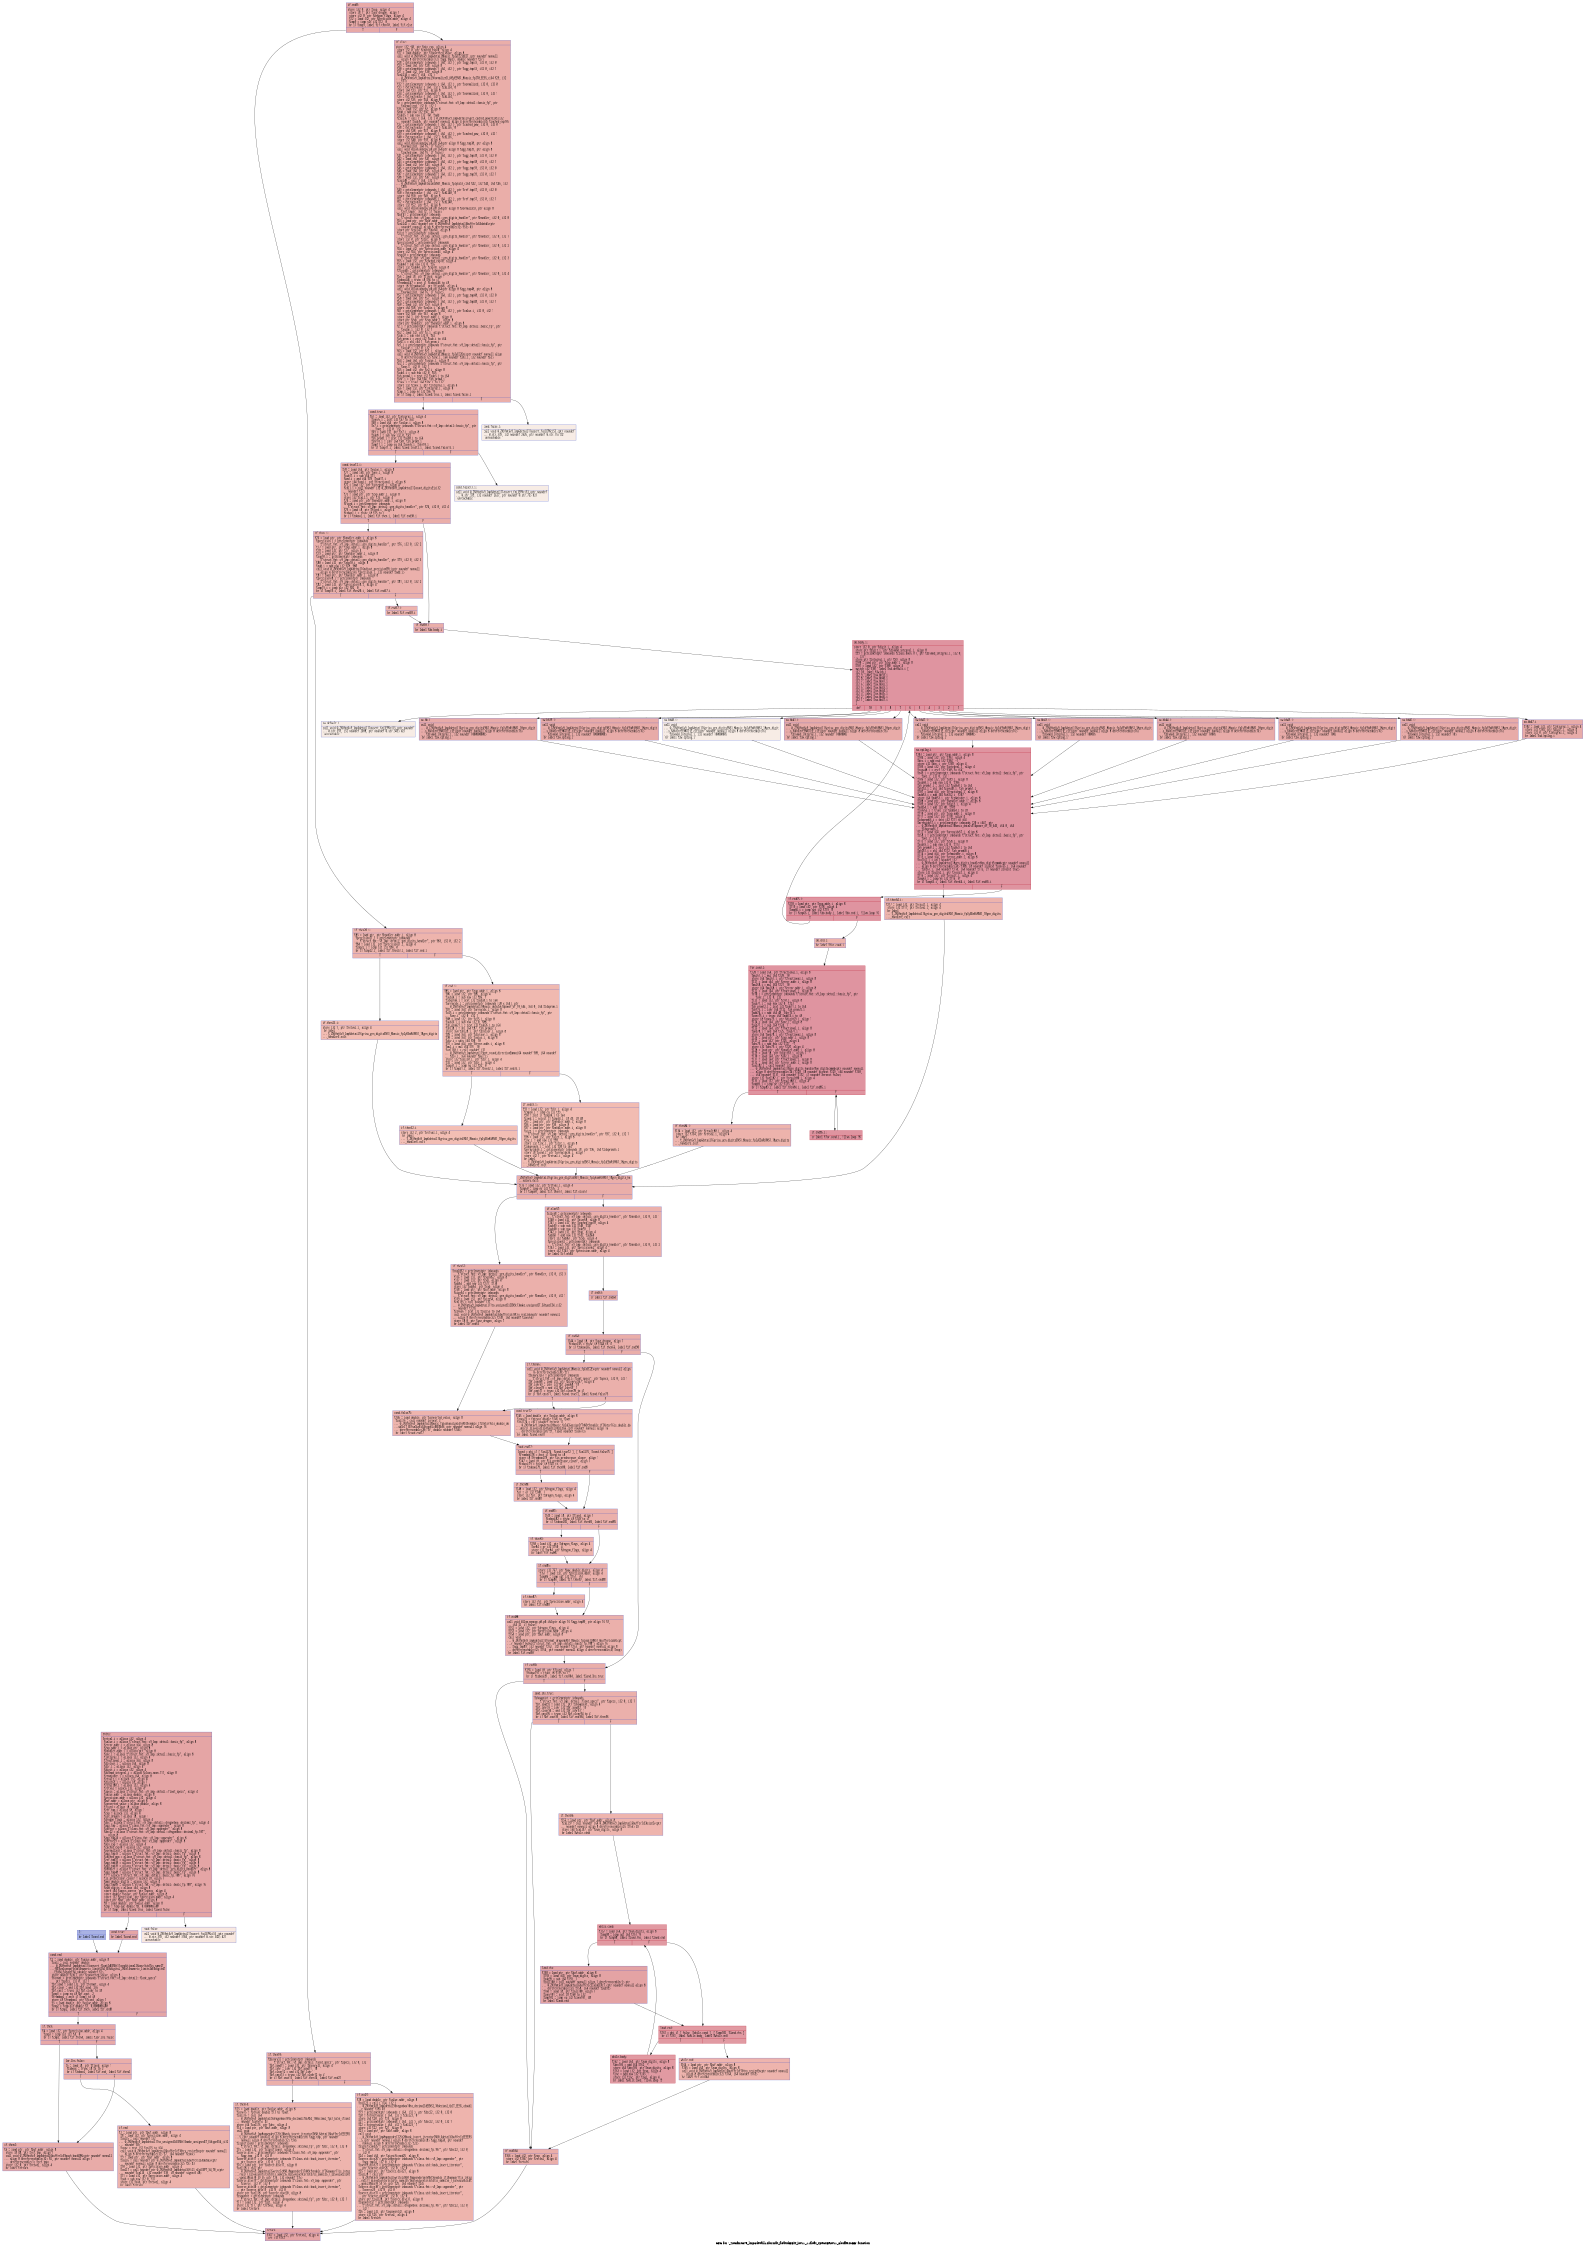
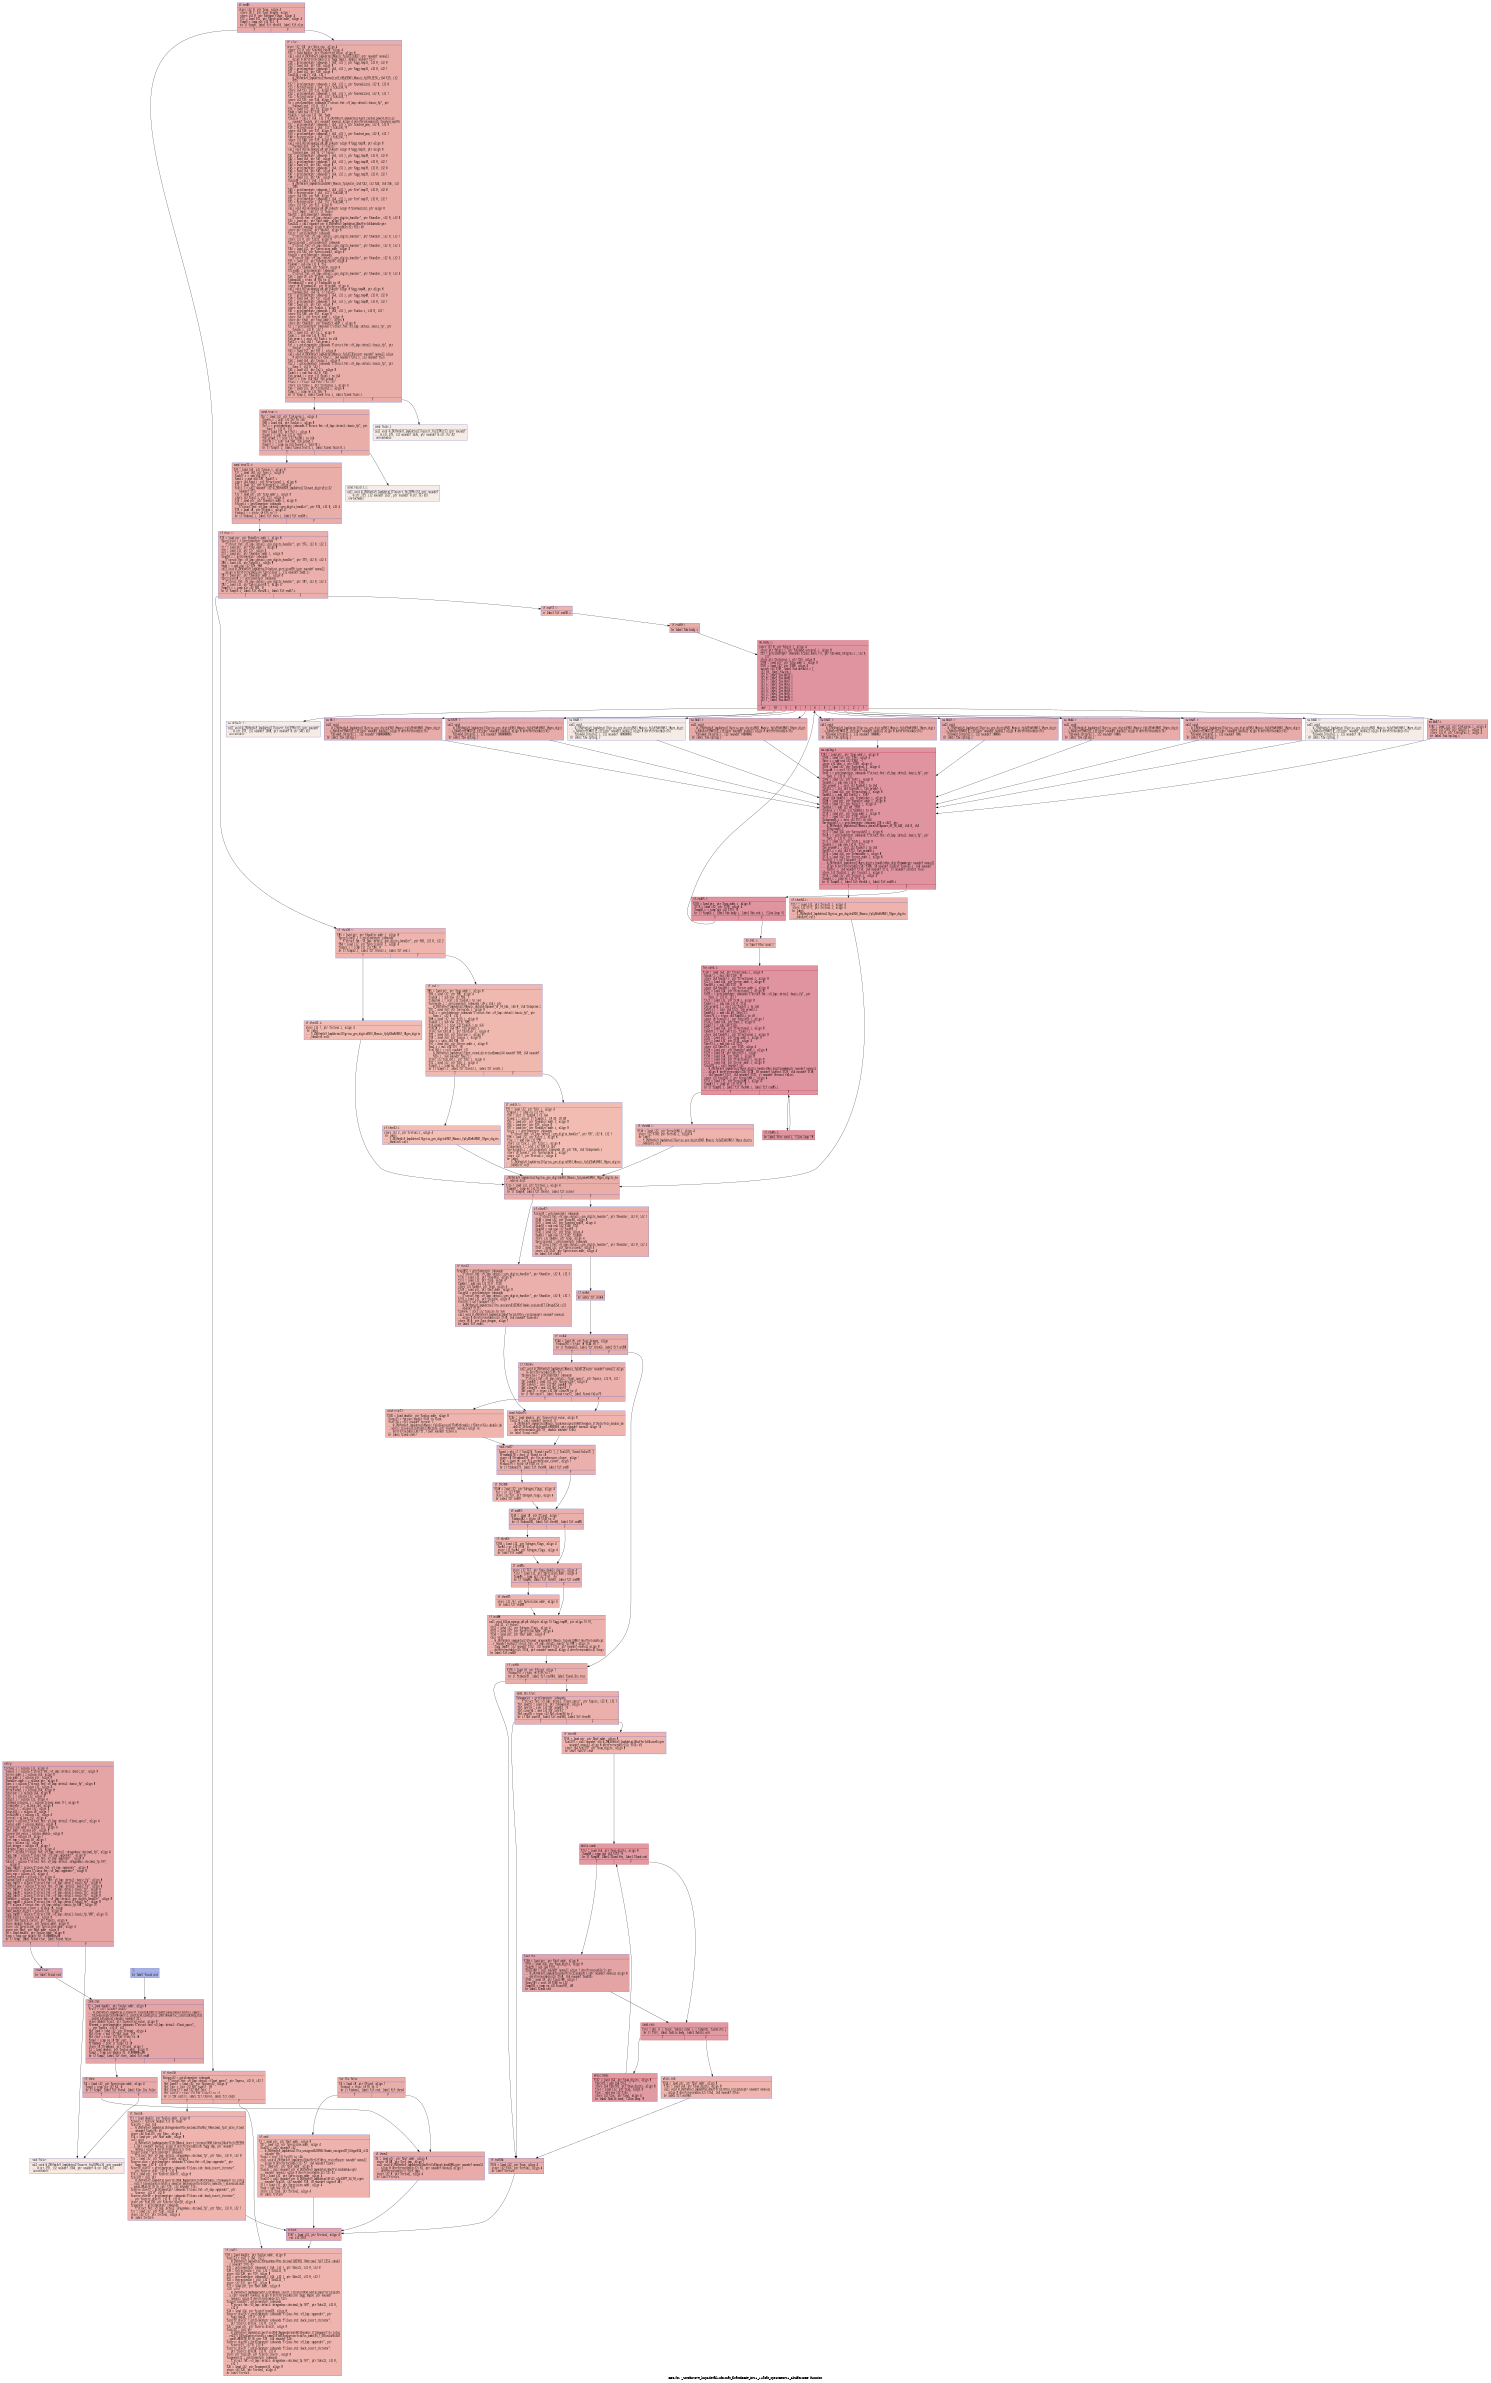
edge "cond.true12.i:" -> "if.end38.i:": removed
node "sw.bb46.i:": fillcolor #cc403a70 -> #ecd3c570
edge "if.then:" -> "lor.lhs.false:": now "if.then:" -> "cond.false:"
edge "if.end21:" -> "return:": reversed
